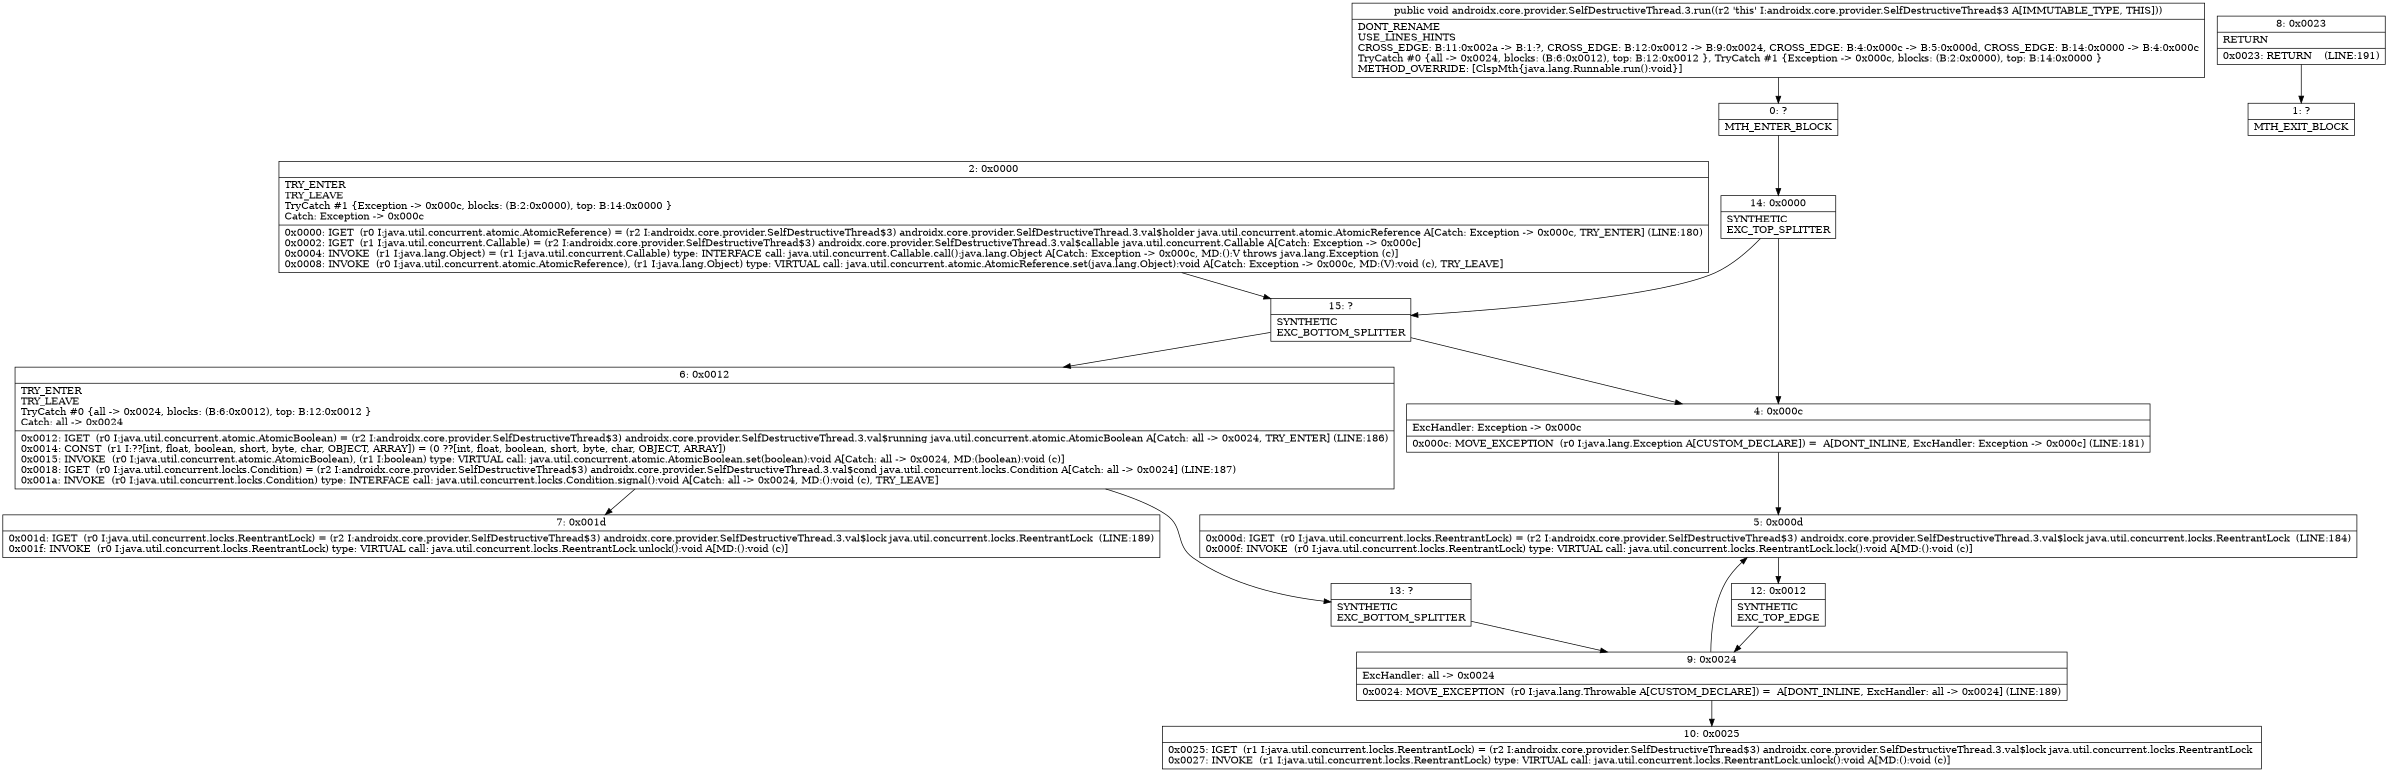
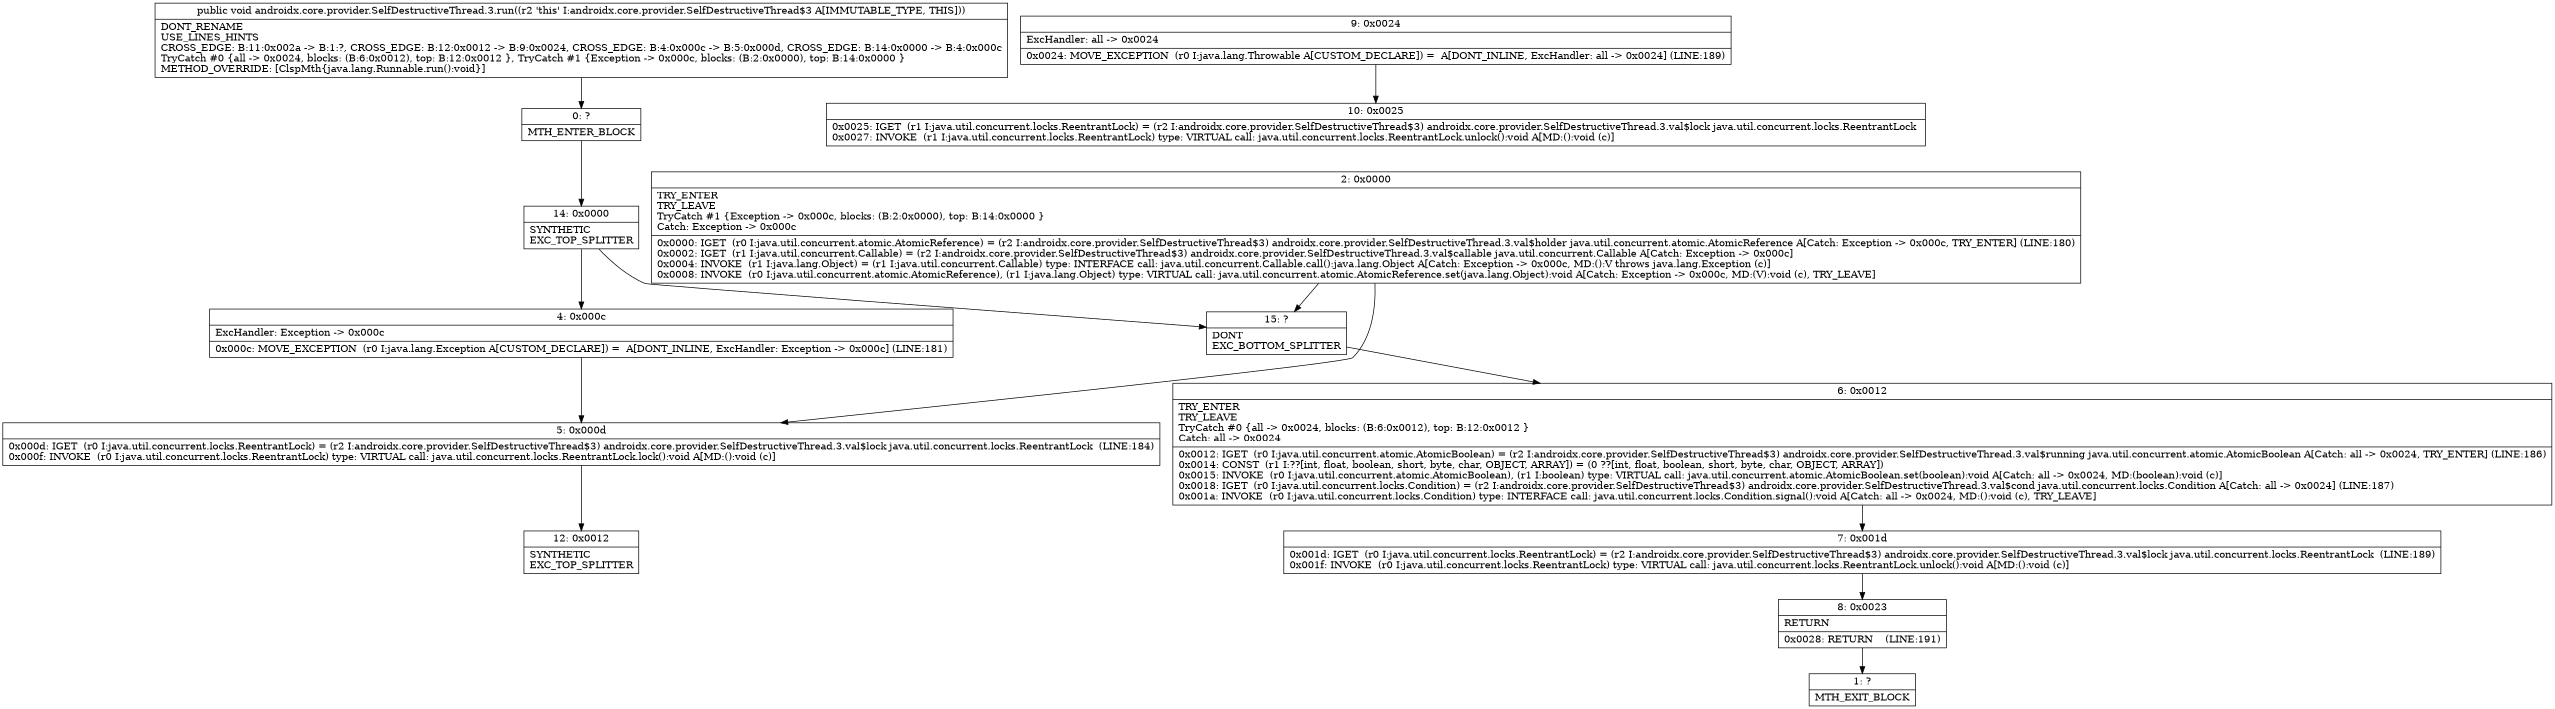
node "8: 0x0023": text "0x0023: RETURN    (LINE:191)" -> "0x0028: RETURN    (LINE:191)"
node "15: ?": text "SYNTHETIC" -> "DONT"
edge "15: ?" -> "4: 0x000c": removed
edge "7: 0x001d" -> "8: 0x0023": added
edge "9: 0x0024" -> "5: 0x000d": now "2: 0x0000" -> "5: 0x000d"
node "13: ?": removed
node "12: 0x0012": text "EXC_TOP_EDGE" -> "EXC_TOP_SPLITTER"
edge "12: 0x0012" -> "9: 0x0024": removed
